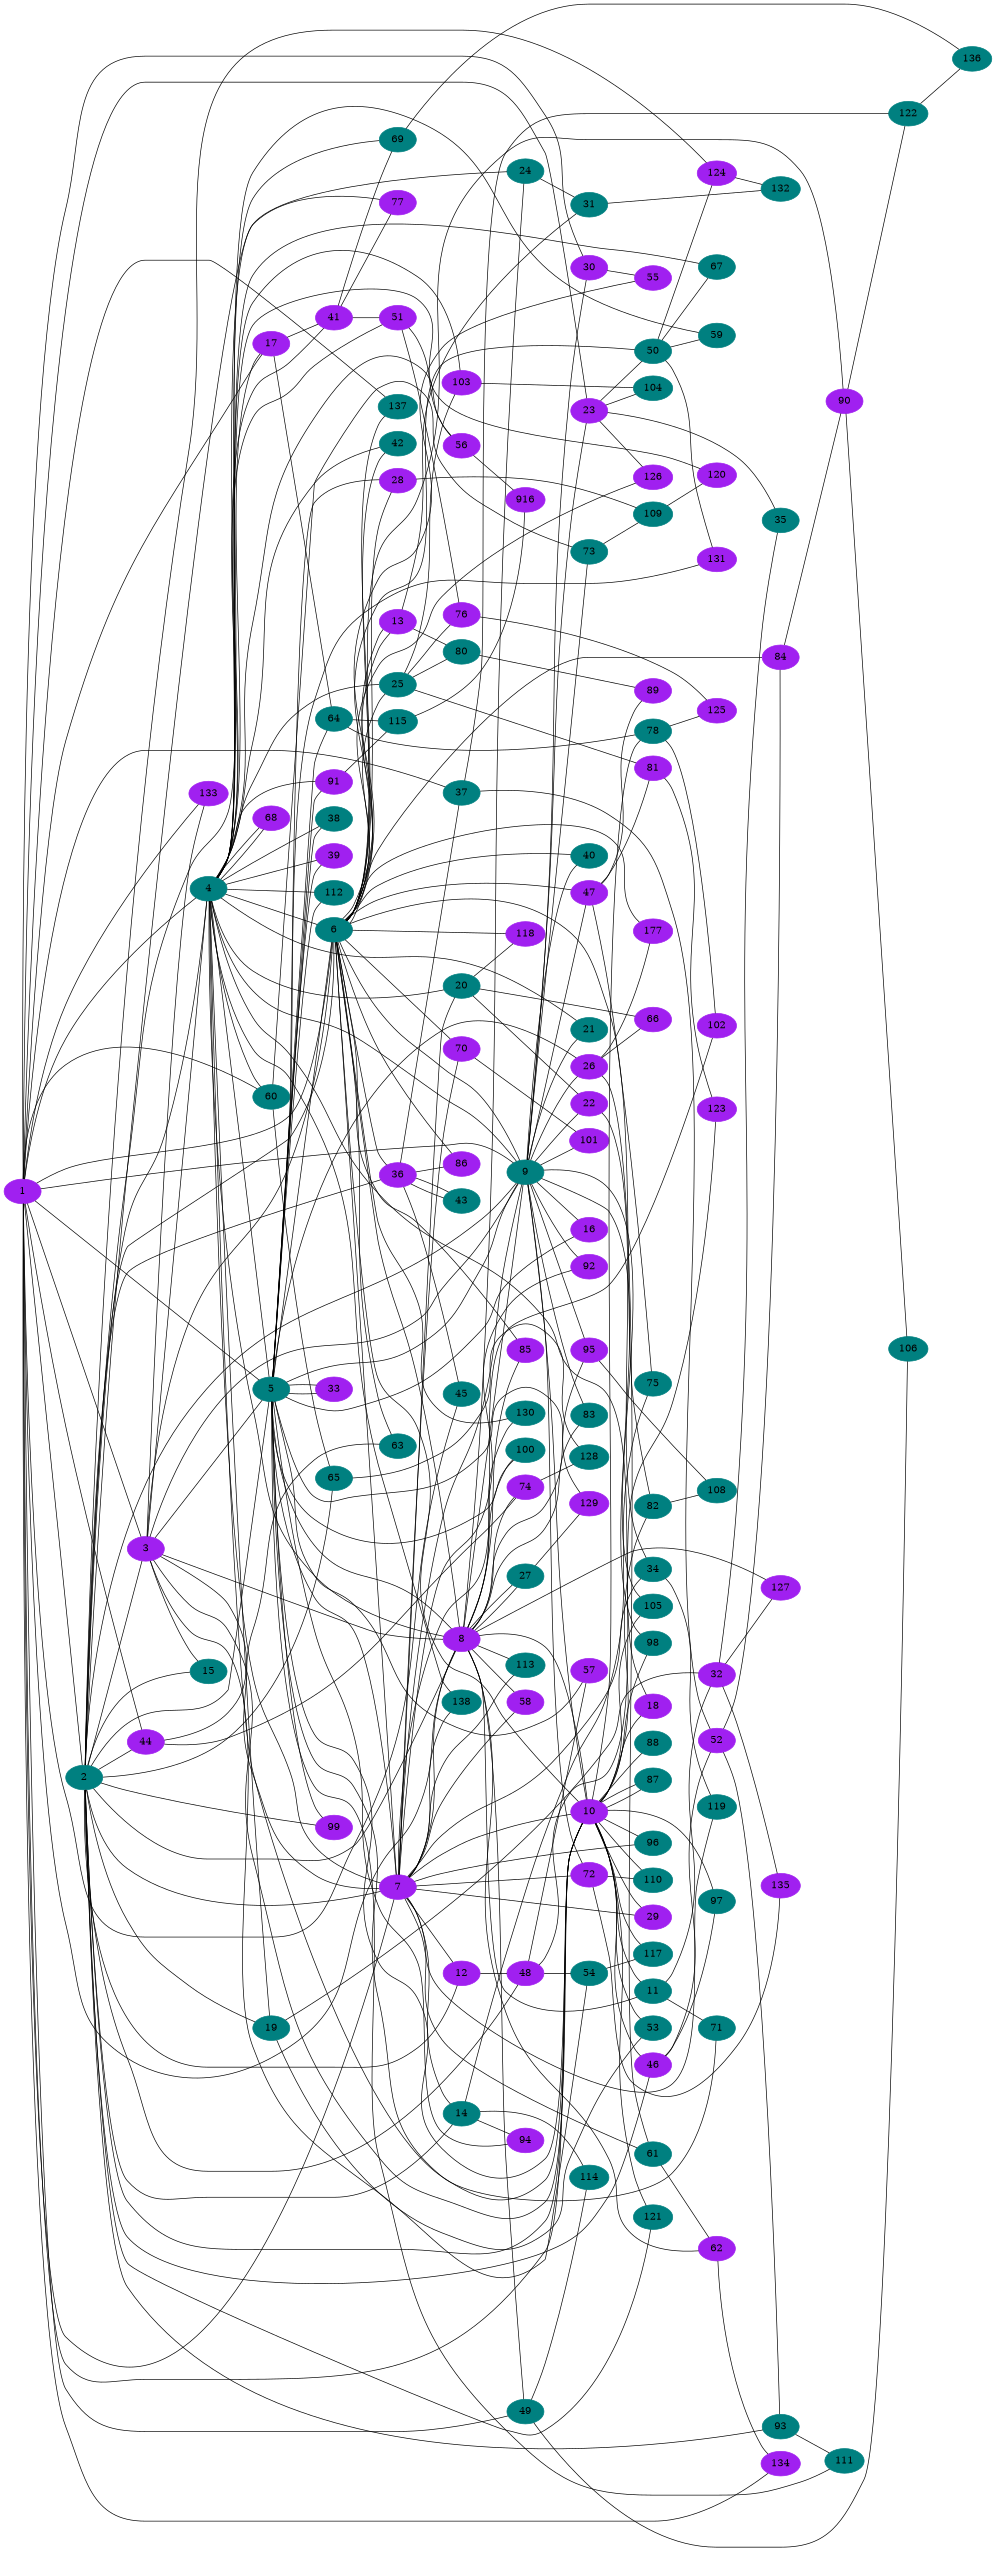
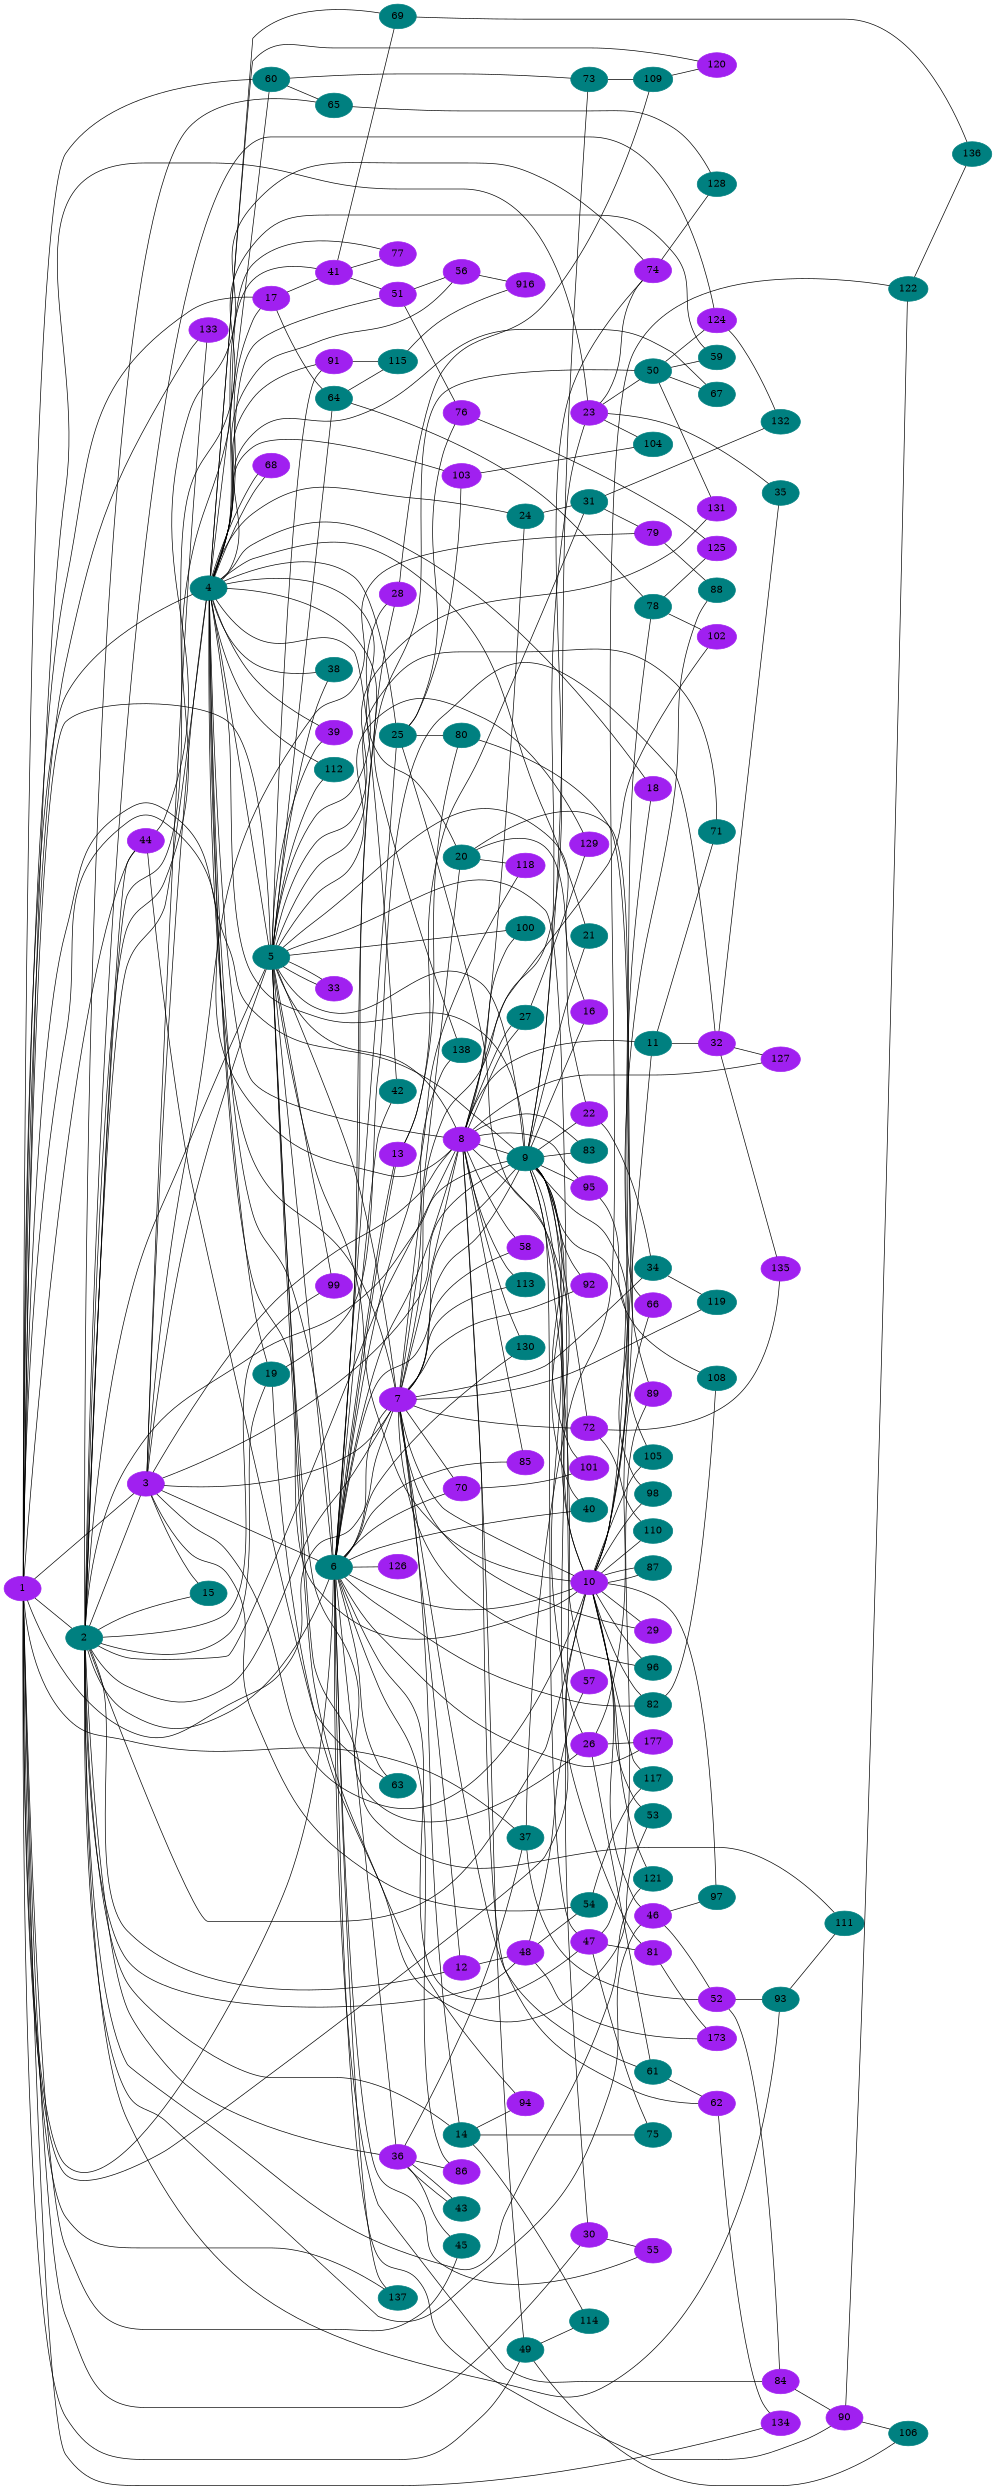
edge "23" -- "126": now "23" -- "74"
node "79": added
node "123": label "123" -> "173"
